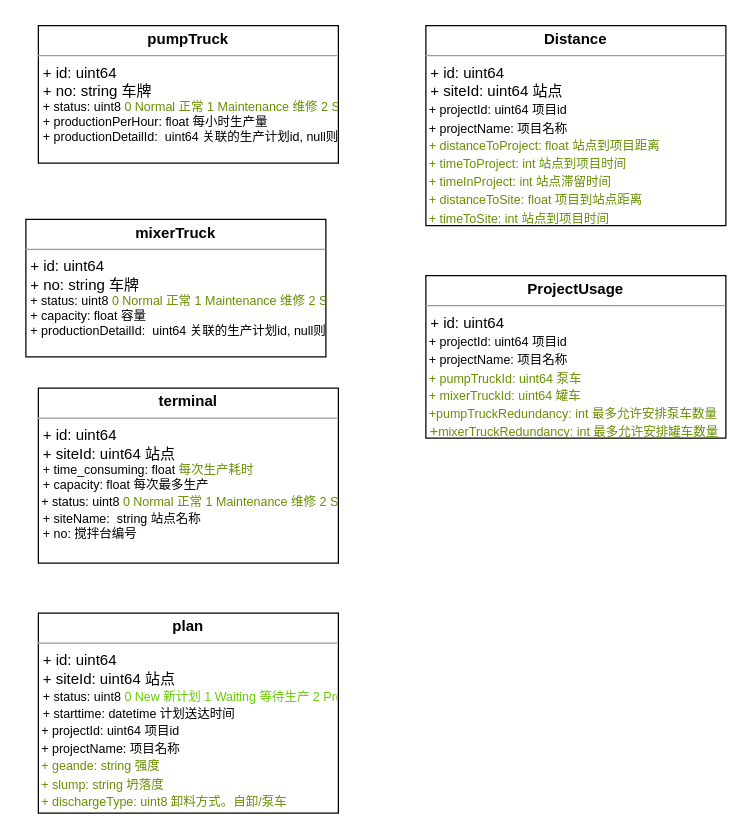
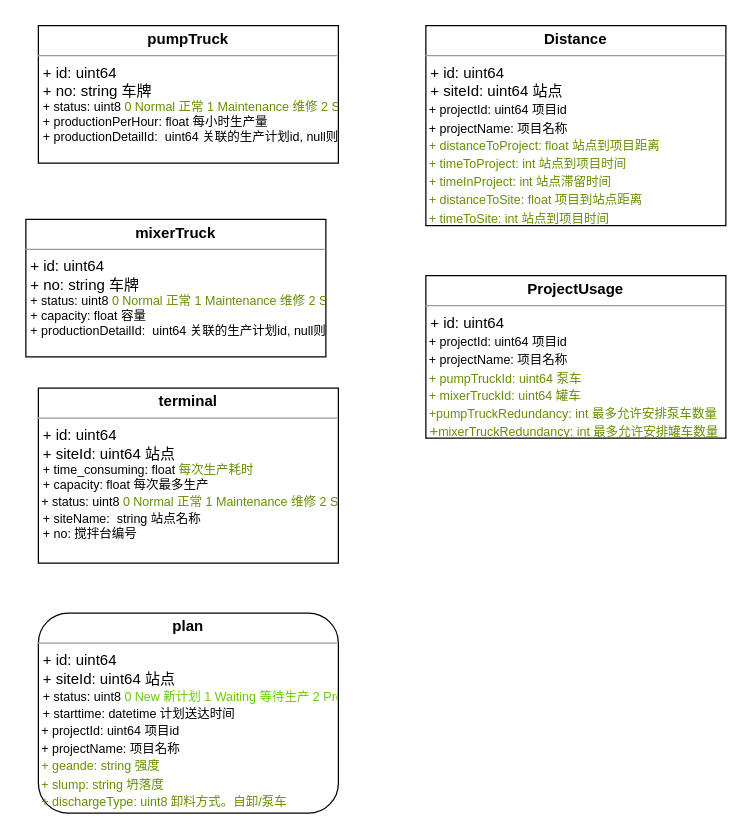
node "plan + id: uint64 + siteId: uint64 站点 + status: uint8 0 New 新计划 1 Waiting 等待生产 2 Processing 正在生产 3 Finished 生产完成 4 Cancelled 生产取消 + starttime: datetime 计划送达时间 + projectId: uint64 项目id + projectName: 项目名称 + geande: string 强度 + slump: string 坍落度 + dischargeType: uint8 卸料方式。自卸/泵车": shape rectangle -> rounded rectangle
